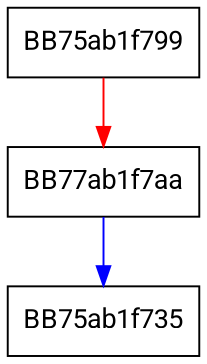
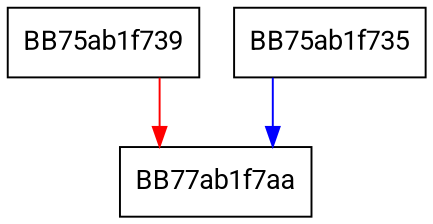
node "BB75ab1f799": label "BB75ab1f799" -> "BB75ab1f739"
edge "BB77ab1f7aa" -> "BB75ab1f735": reversed
